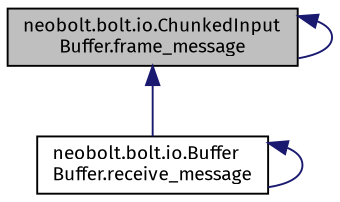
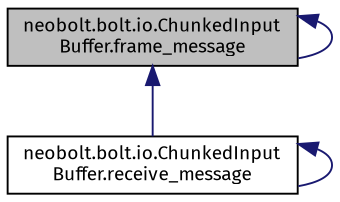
node "neobolt.bolt.io.Buffer Buffer.receive_message": label "neobolt.bolt.io.Buffer Buffer.receive_message" -> "neobolt.bolt.io.ChunkedInput Buffer.receive_message"
